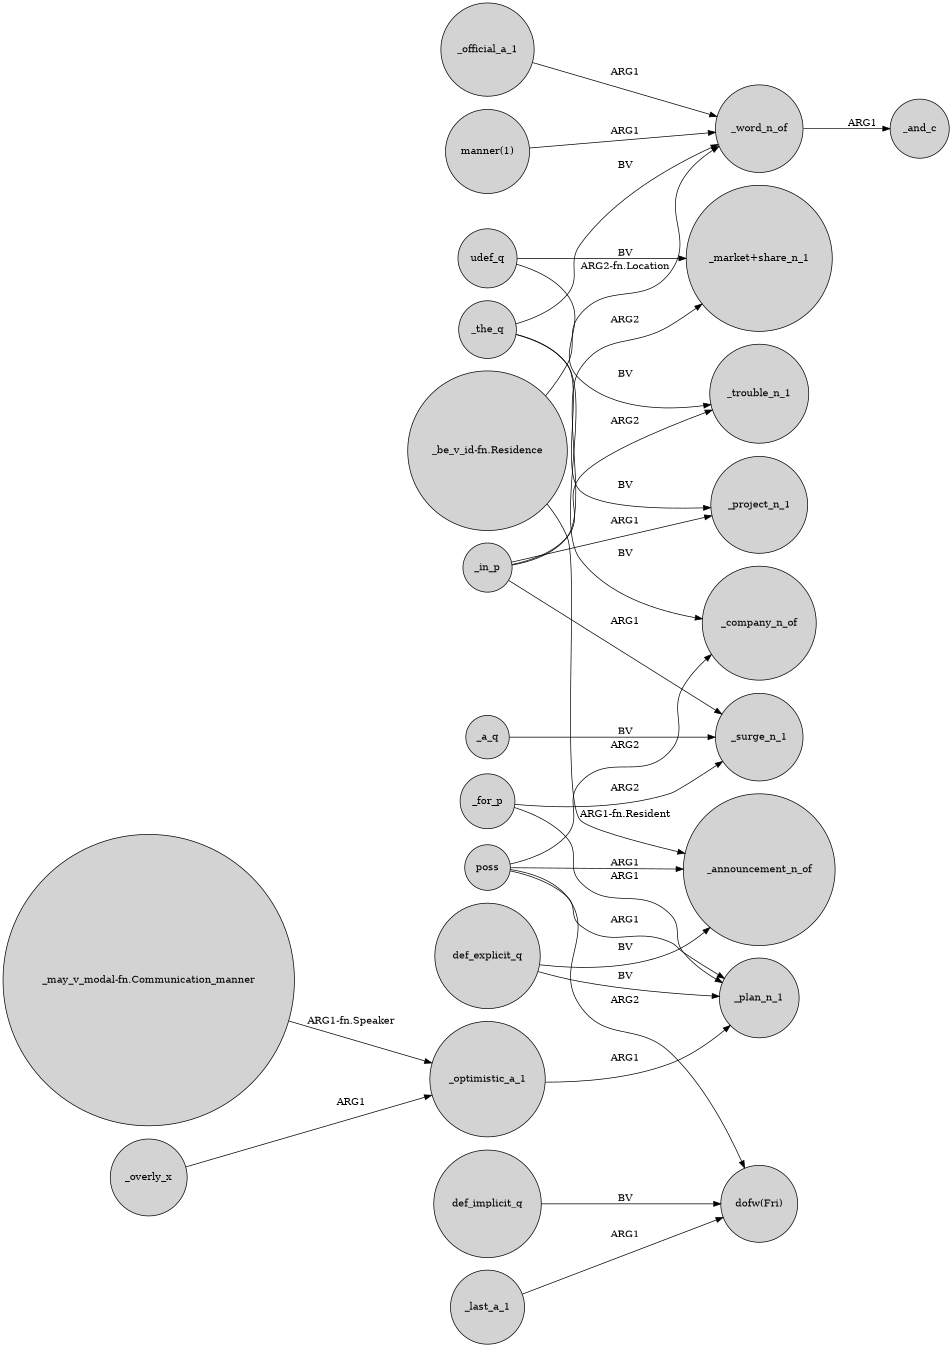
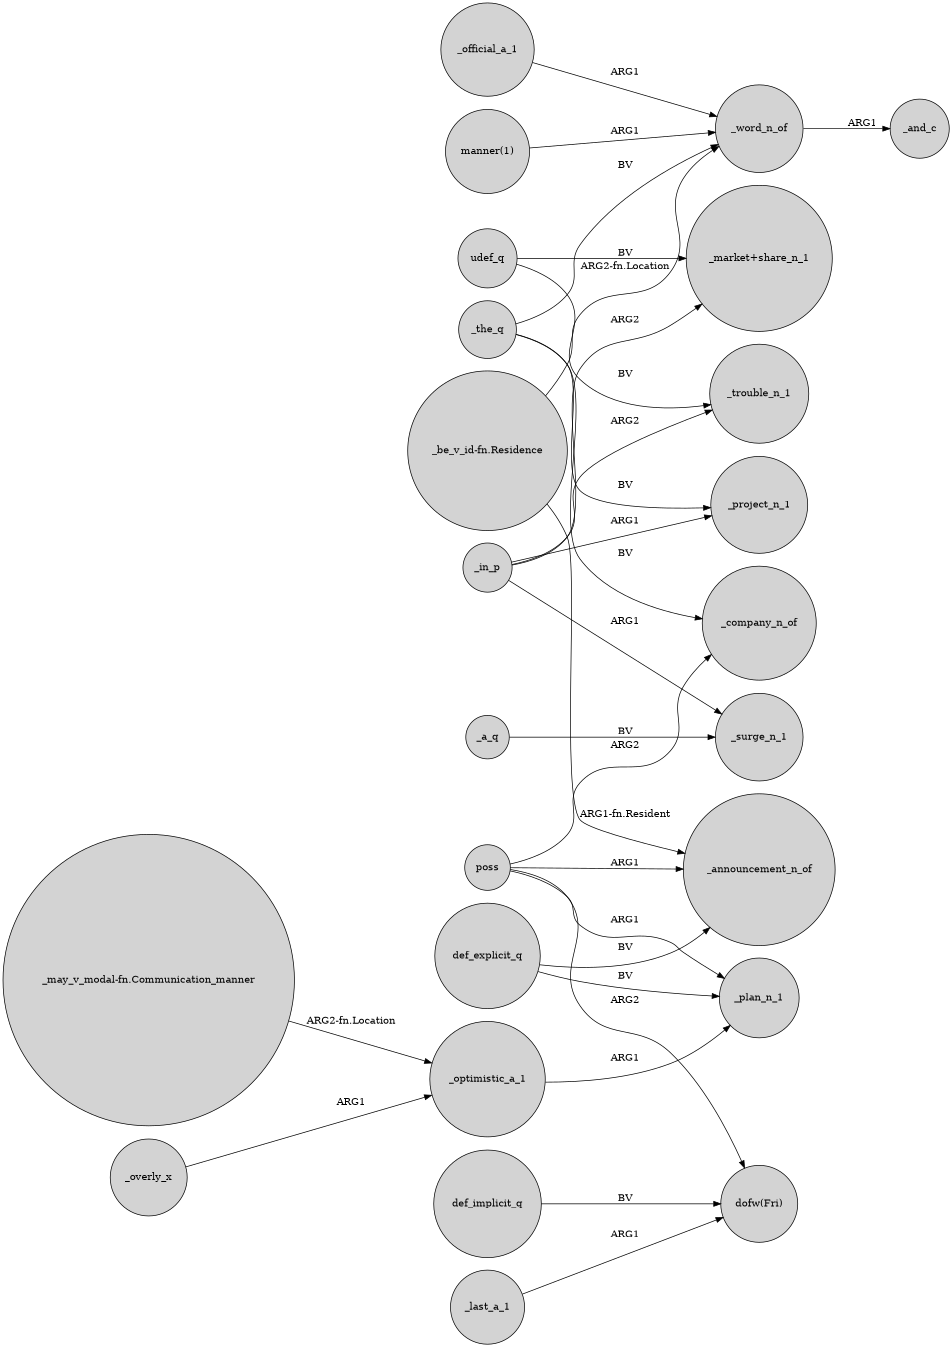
node "_for_p": removed
edge "_may_v_modal-fn.Communication_manner" -> "_optimistic_a_1": label "ARG1-fn.Speaker" -> "ARG2-fn.Location"
